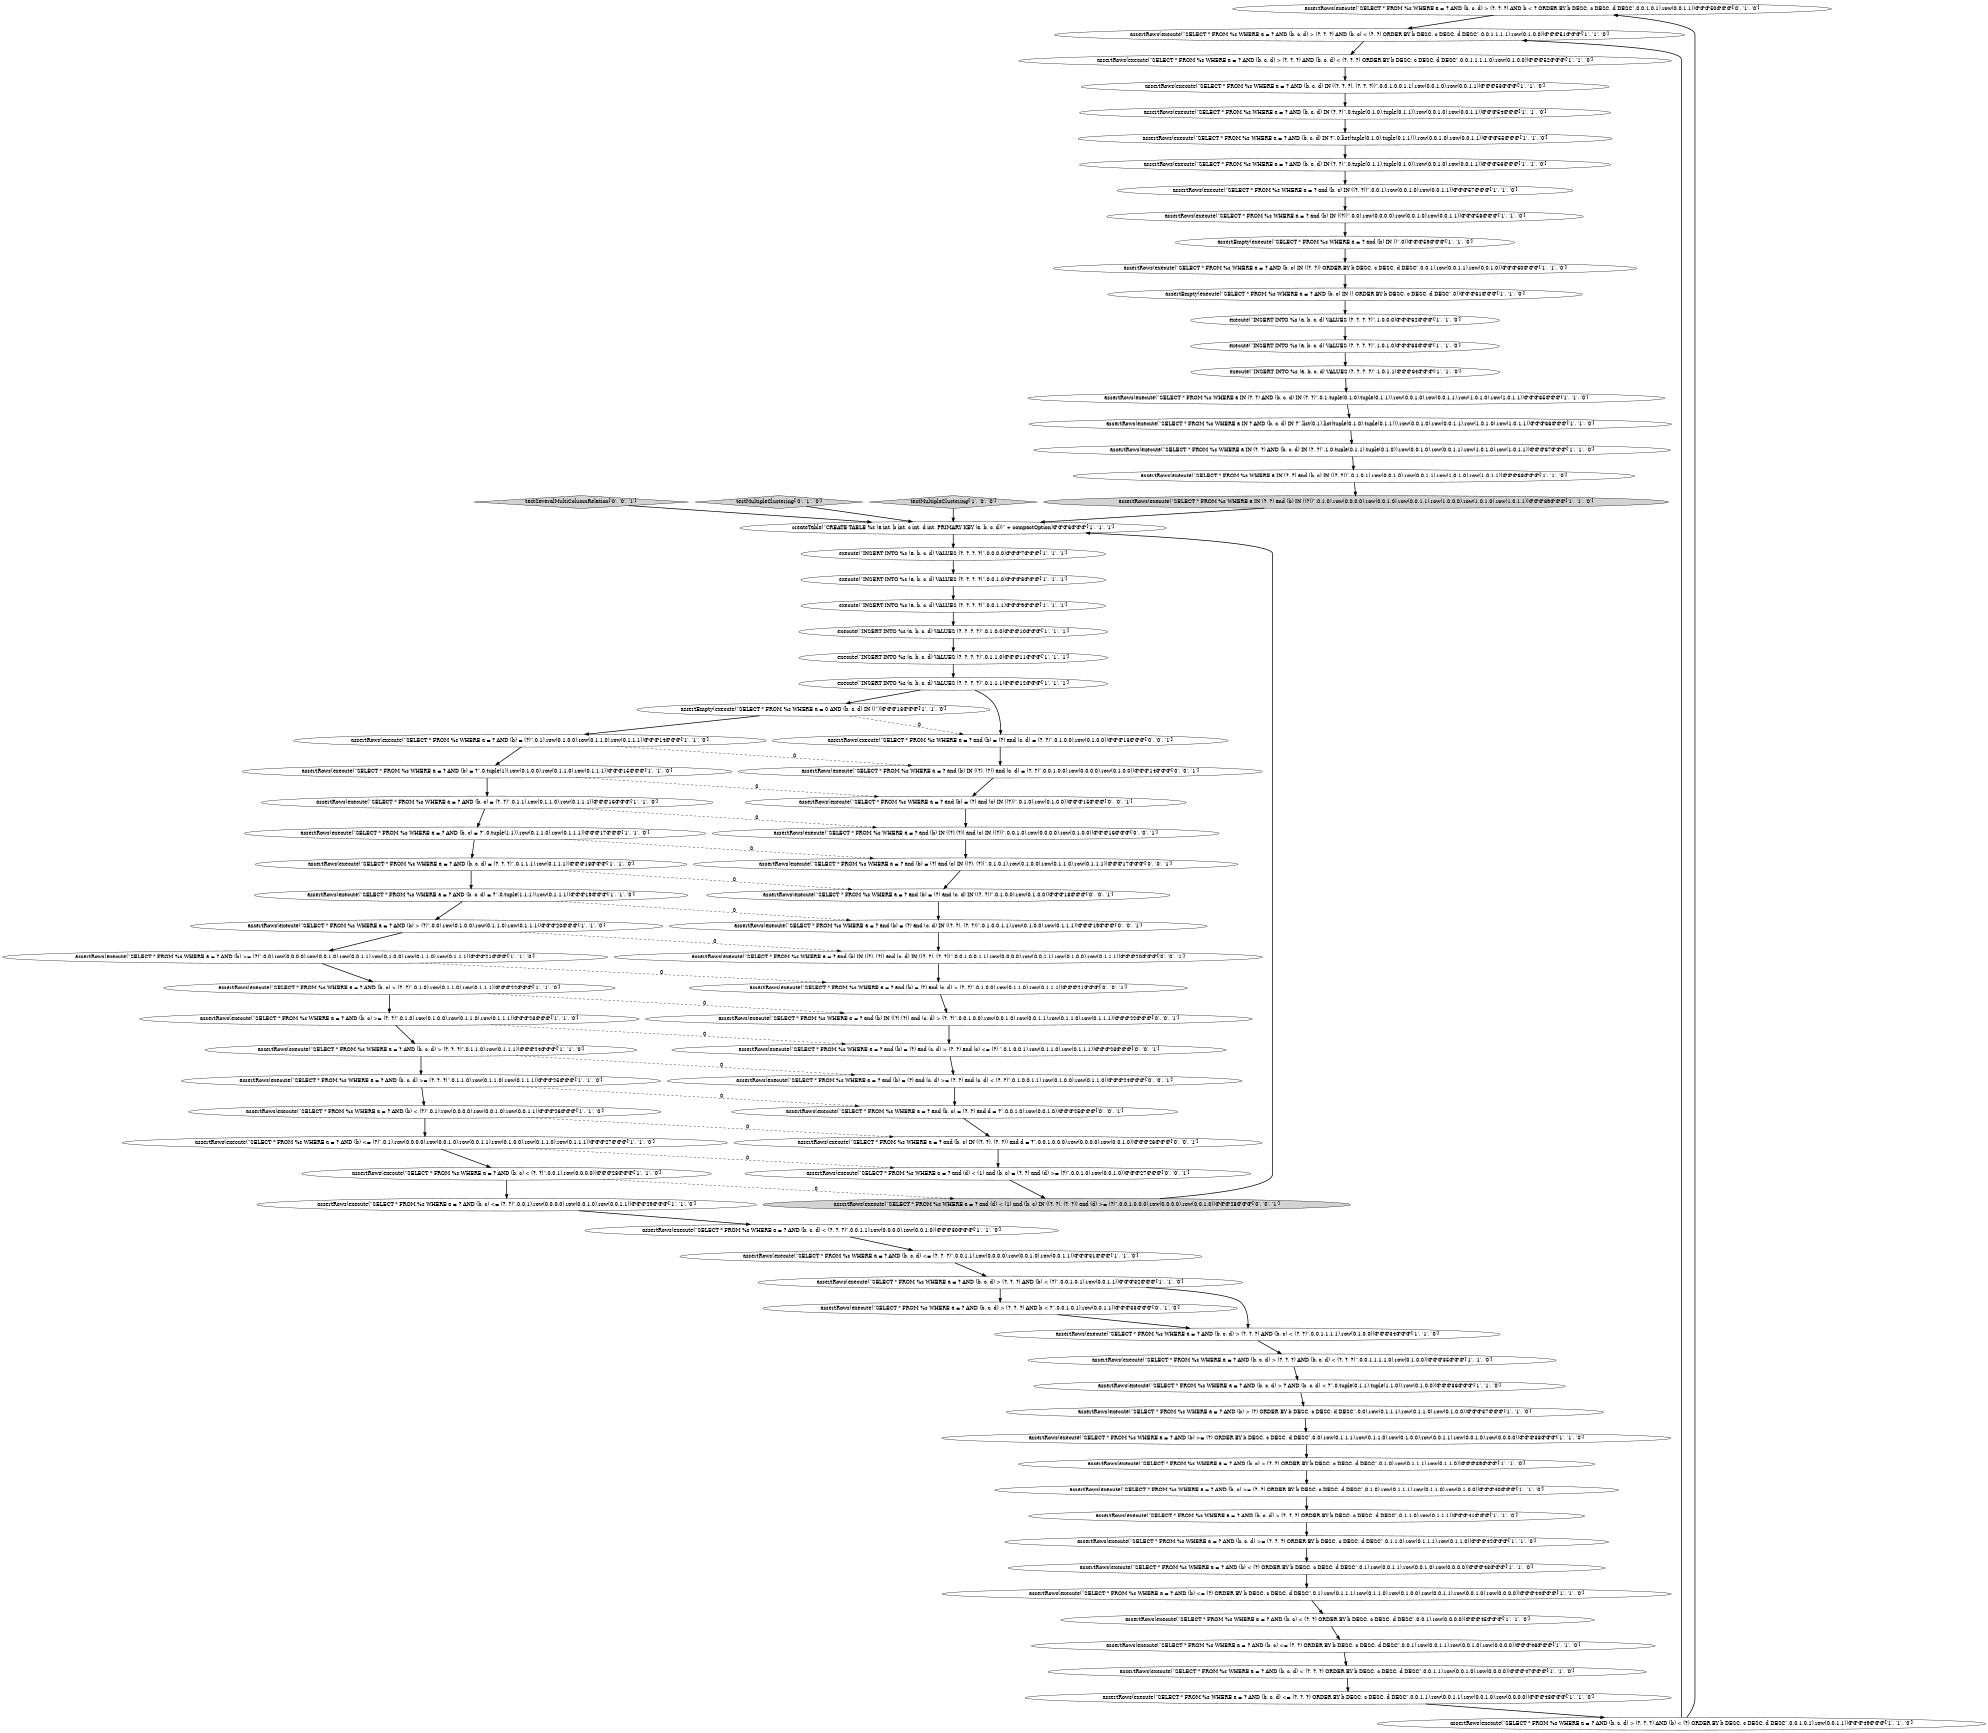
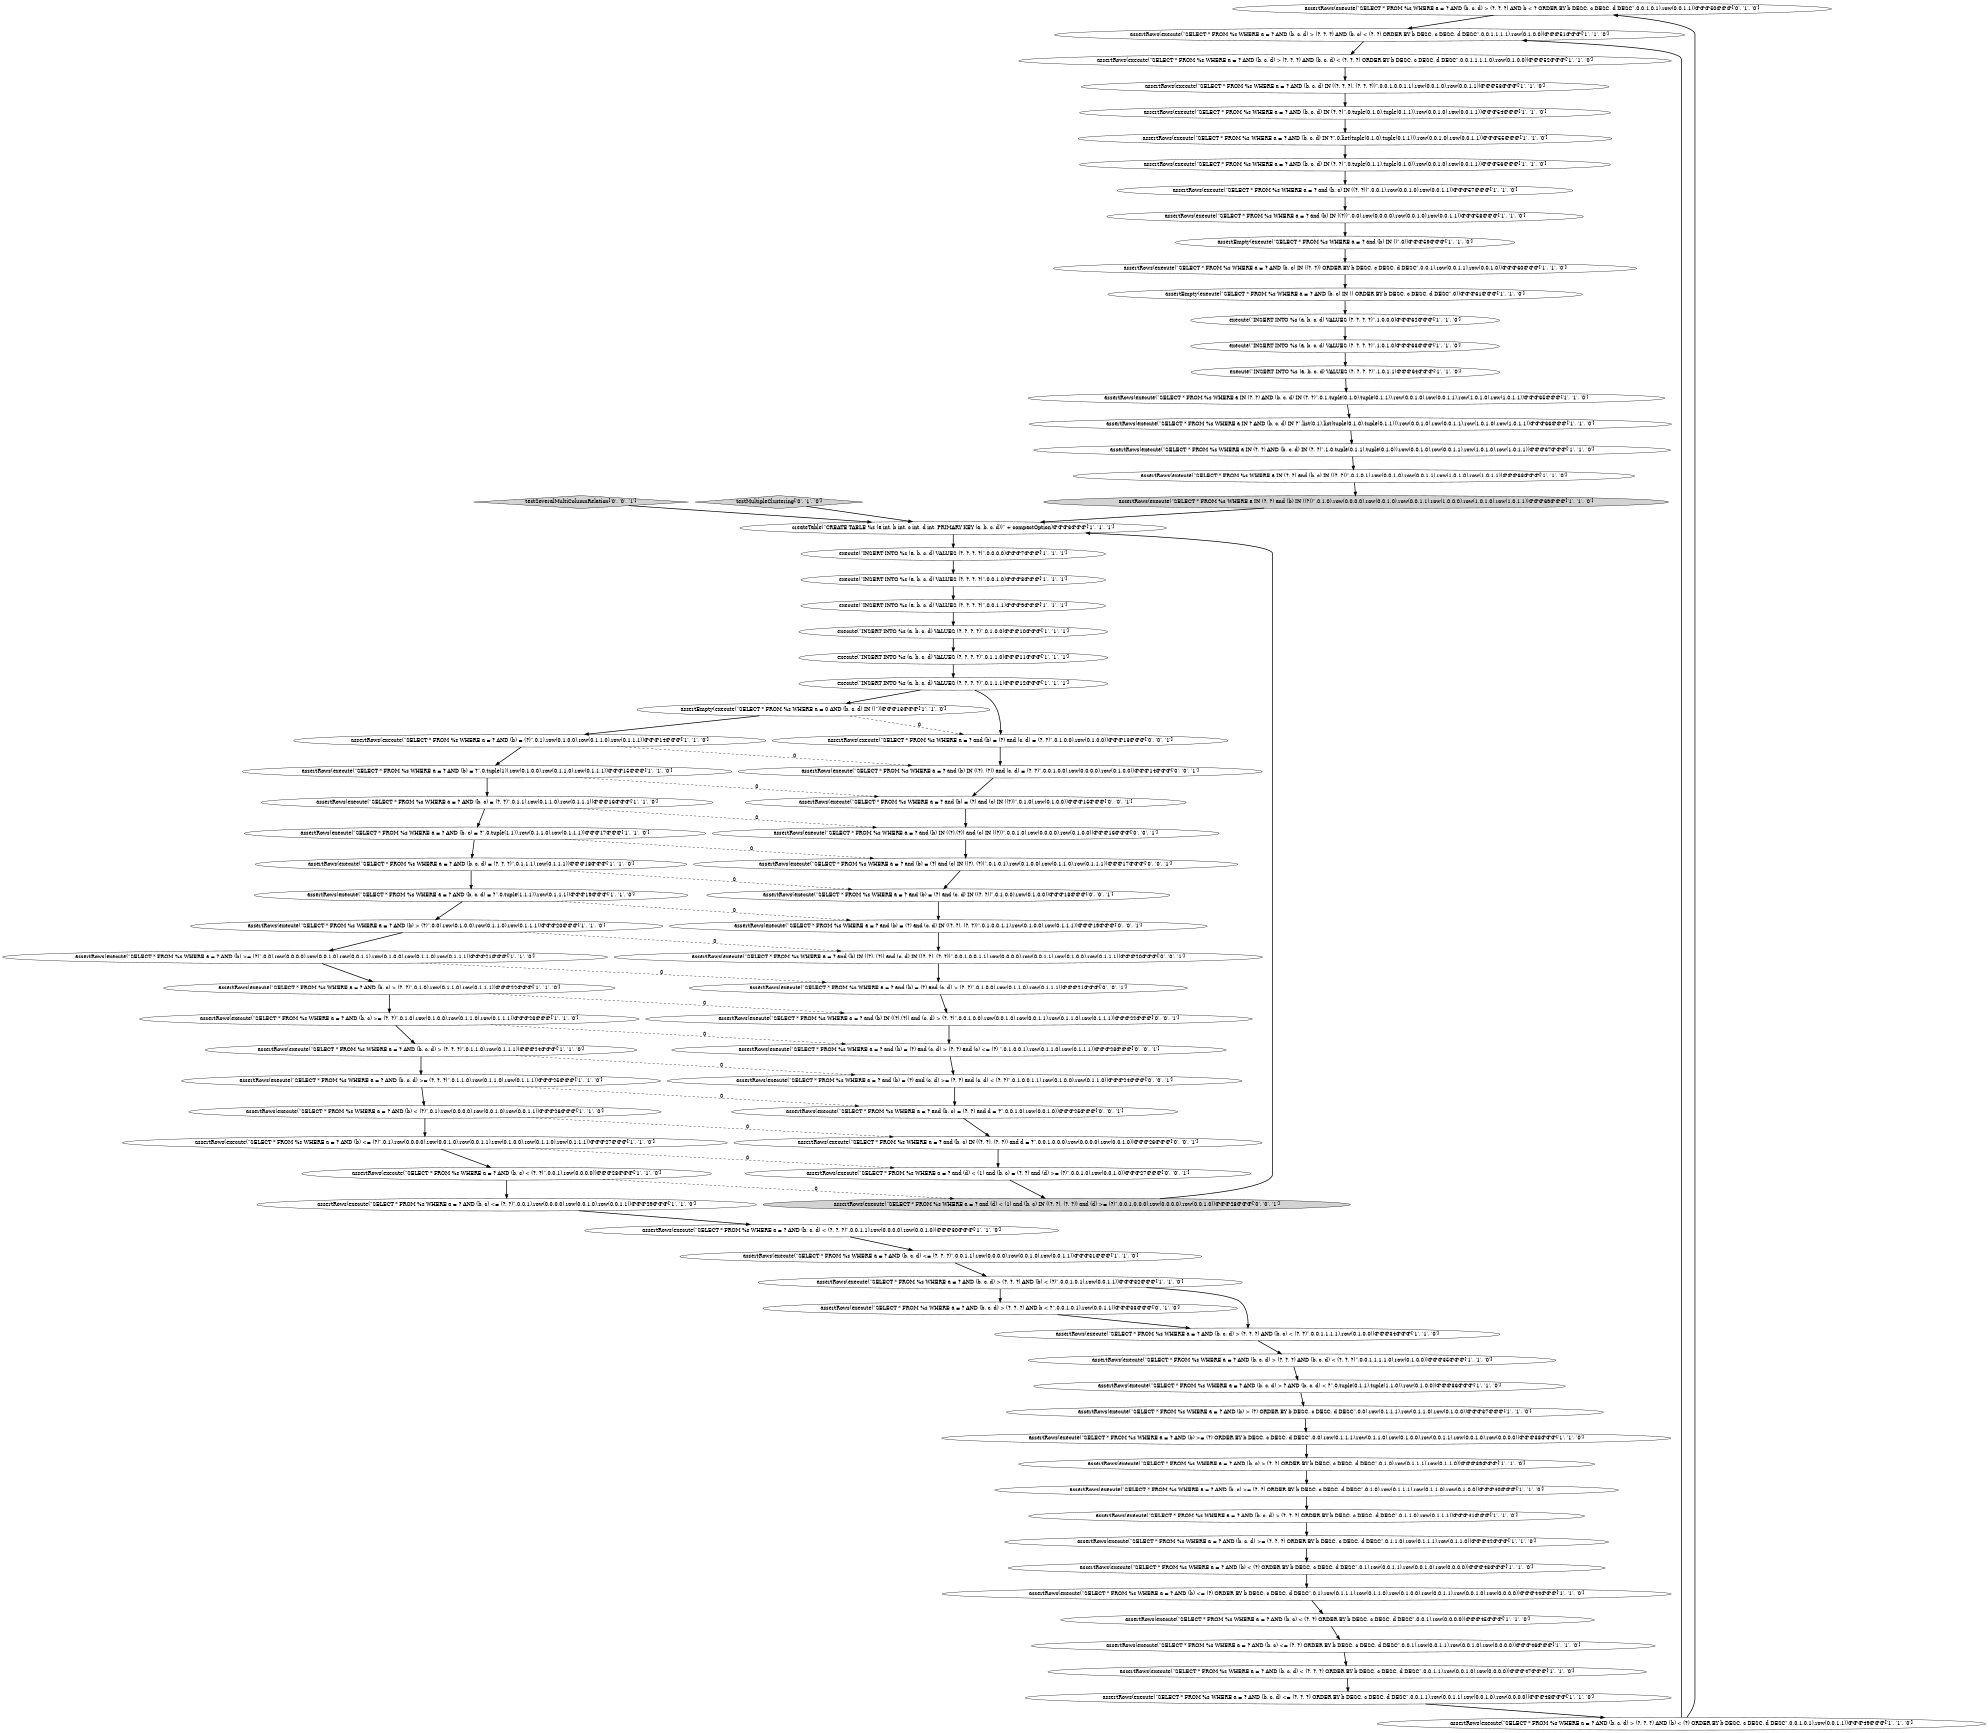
node "testMultipleClustering['1', '0', '0']": removed
